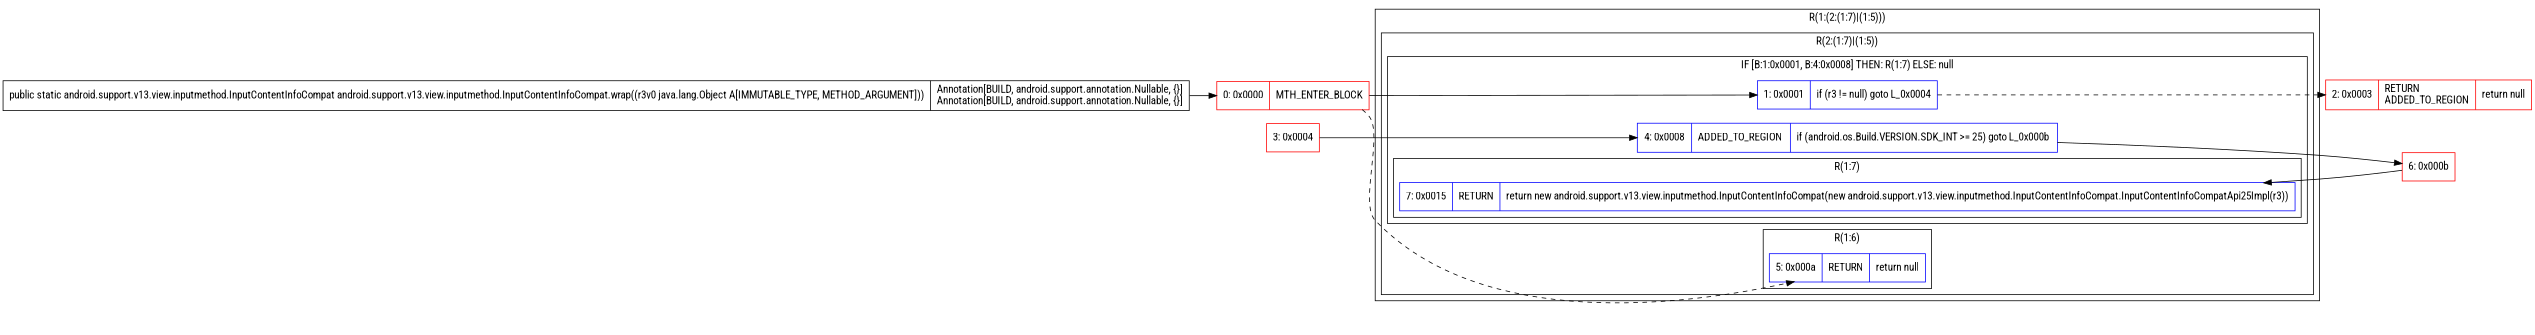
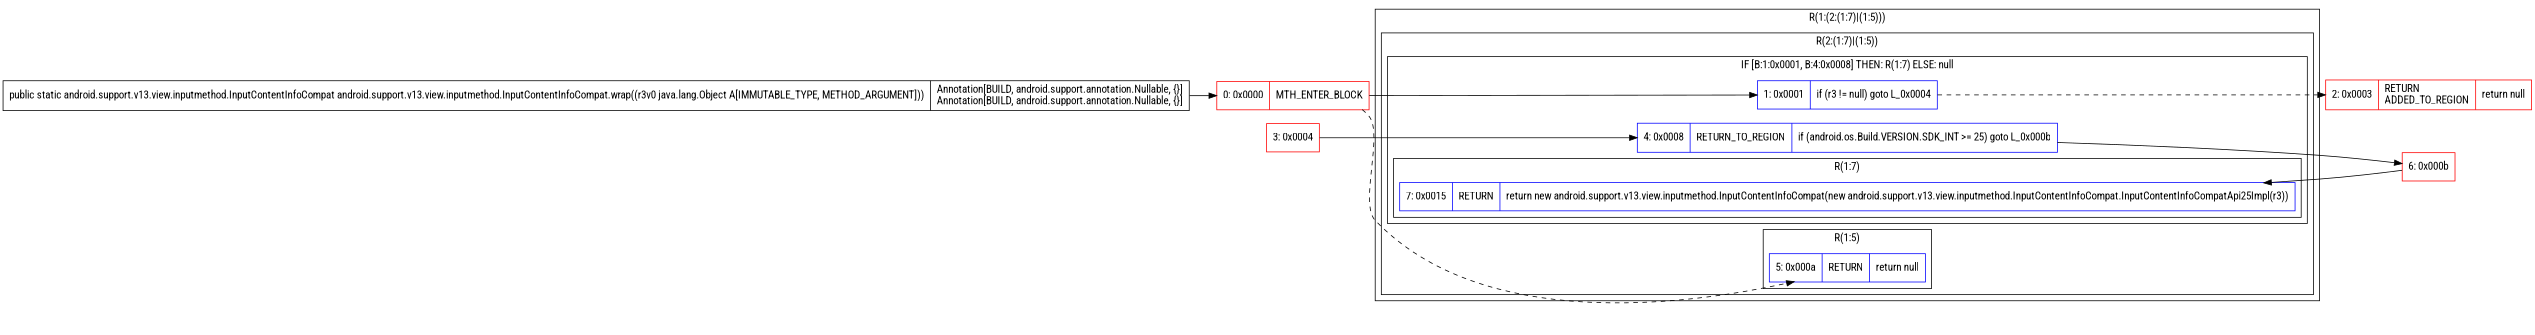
node "4: 0x0008": text "ADDED_TO_REGION" -> "RETURN_TO_REGION"
cluster "R(1:6)": label "R(1:6)" -> "R(1:5)"
